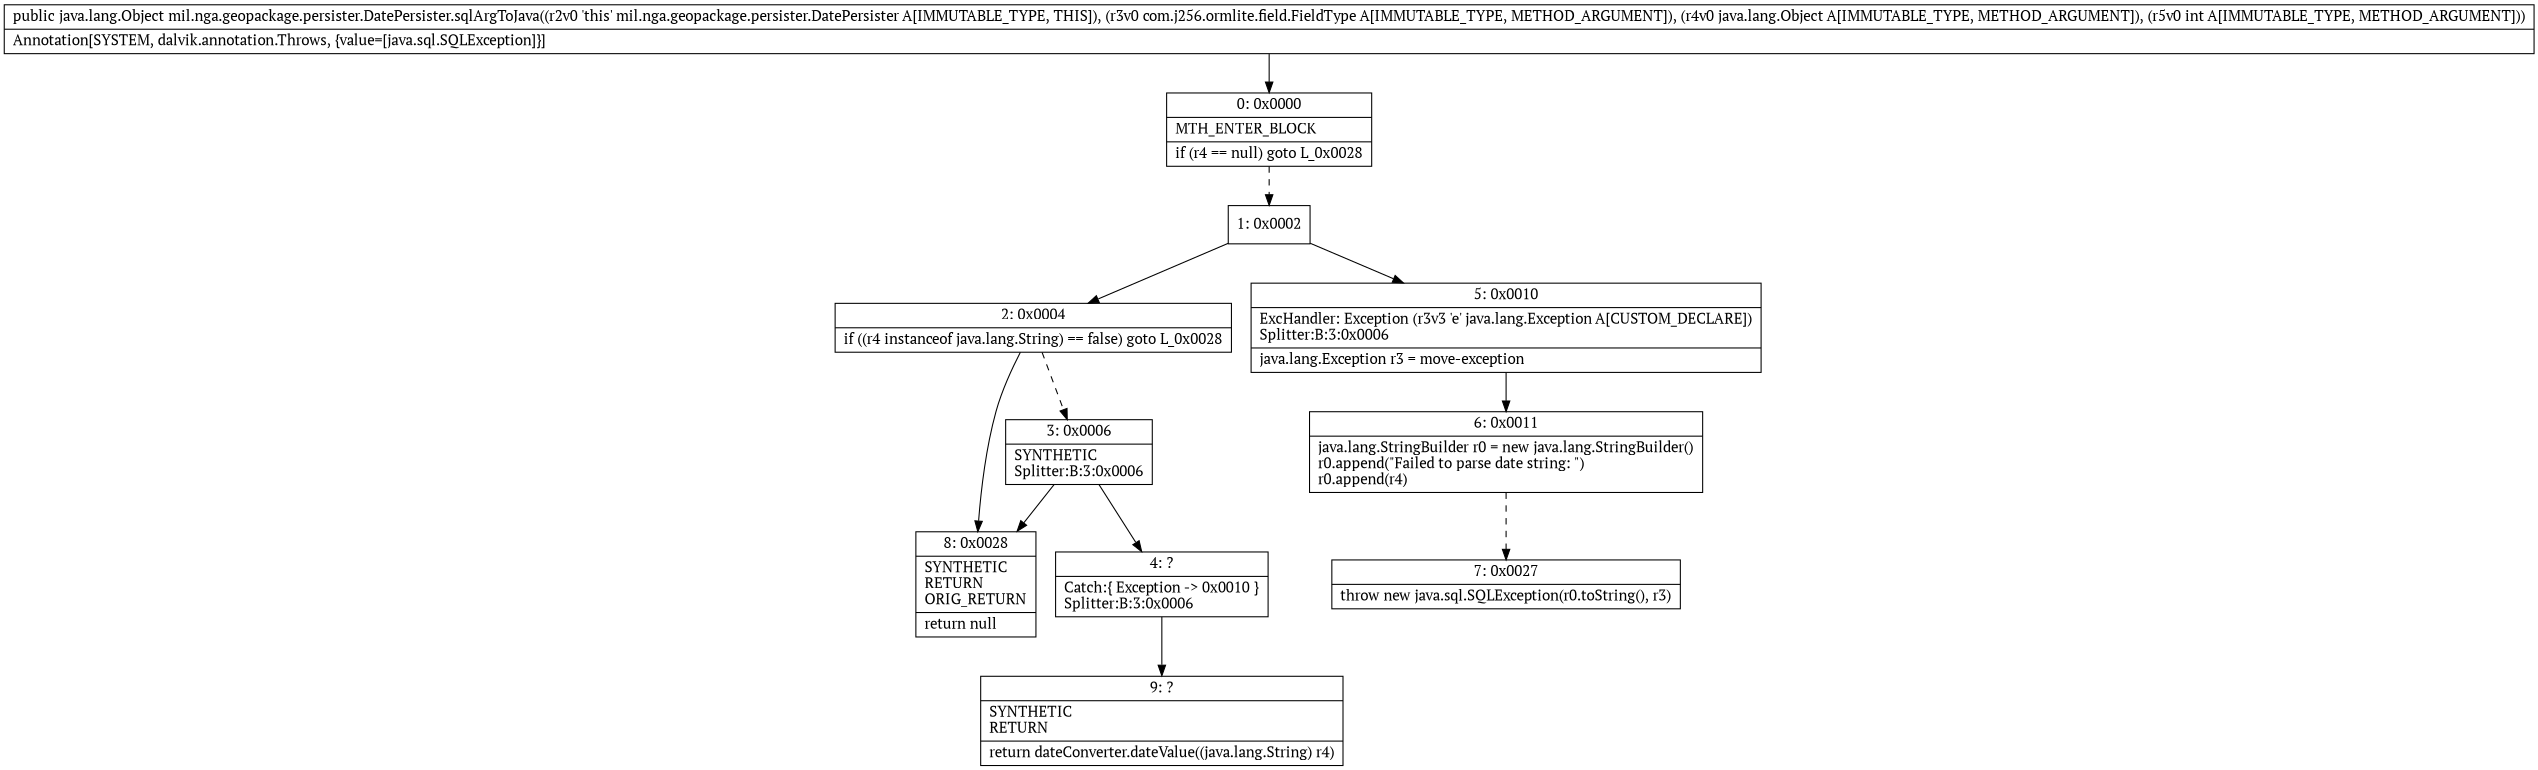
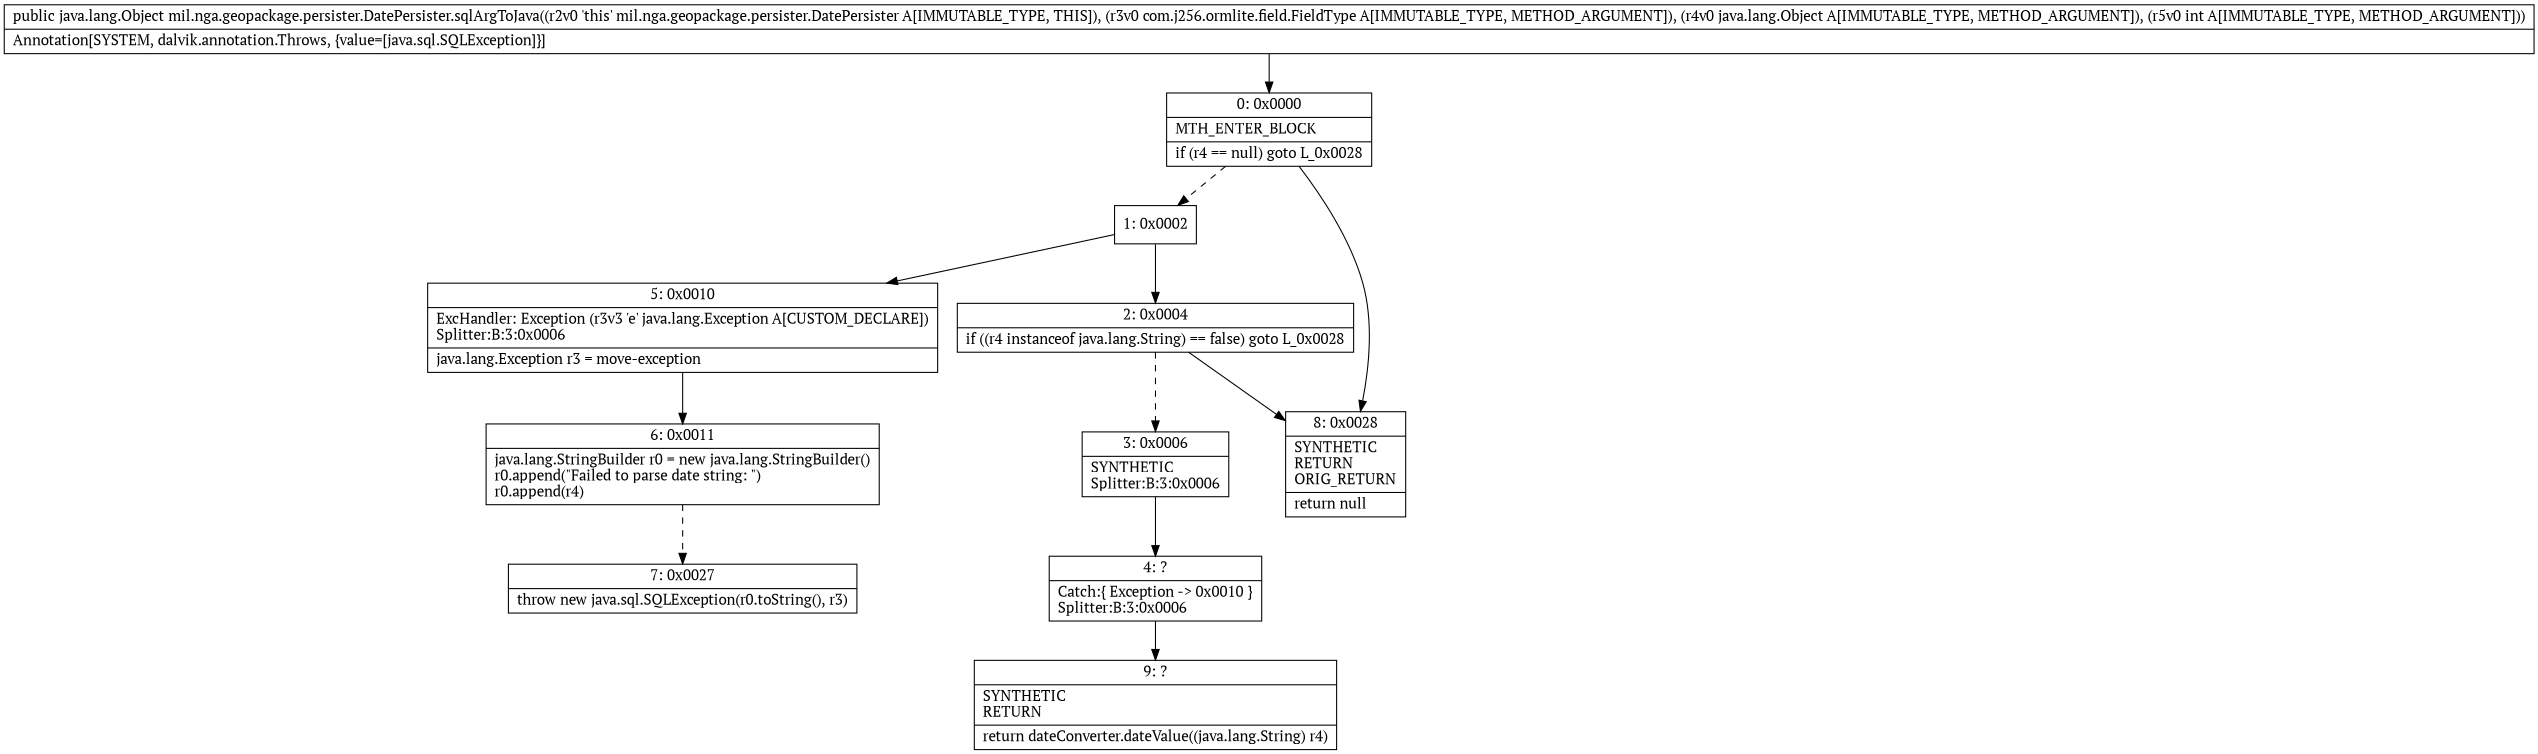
edge "3: 0x0006" -> "8: 0x0028": now "0: 0x0000" -> "8: 0x0028"
